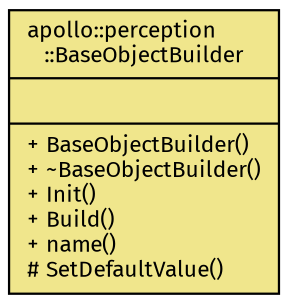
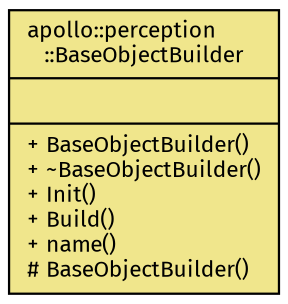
node "apollo::perception": text "# SetDefaultValue()" -> "# BaseObjectBuilder()"
